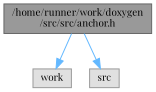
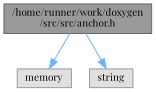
node "work": label "work" -> "memory"
node "src": label "src" -> "string"
